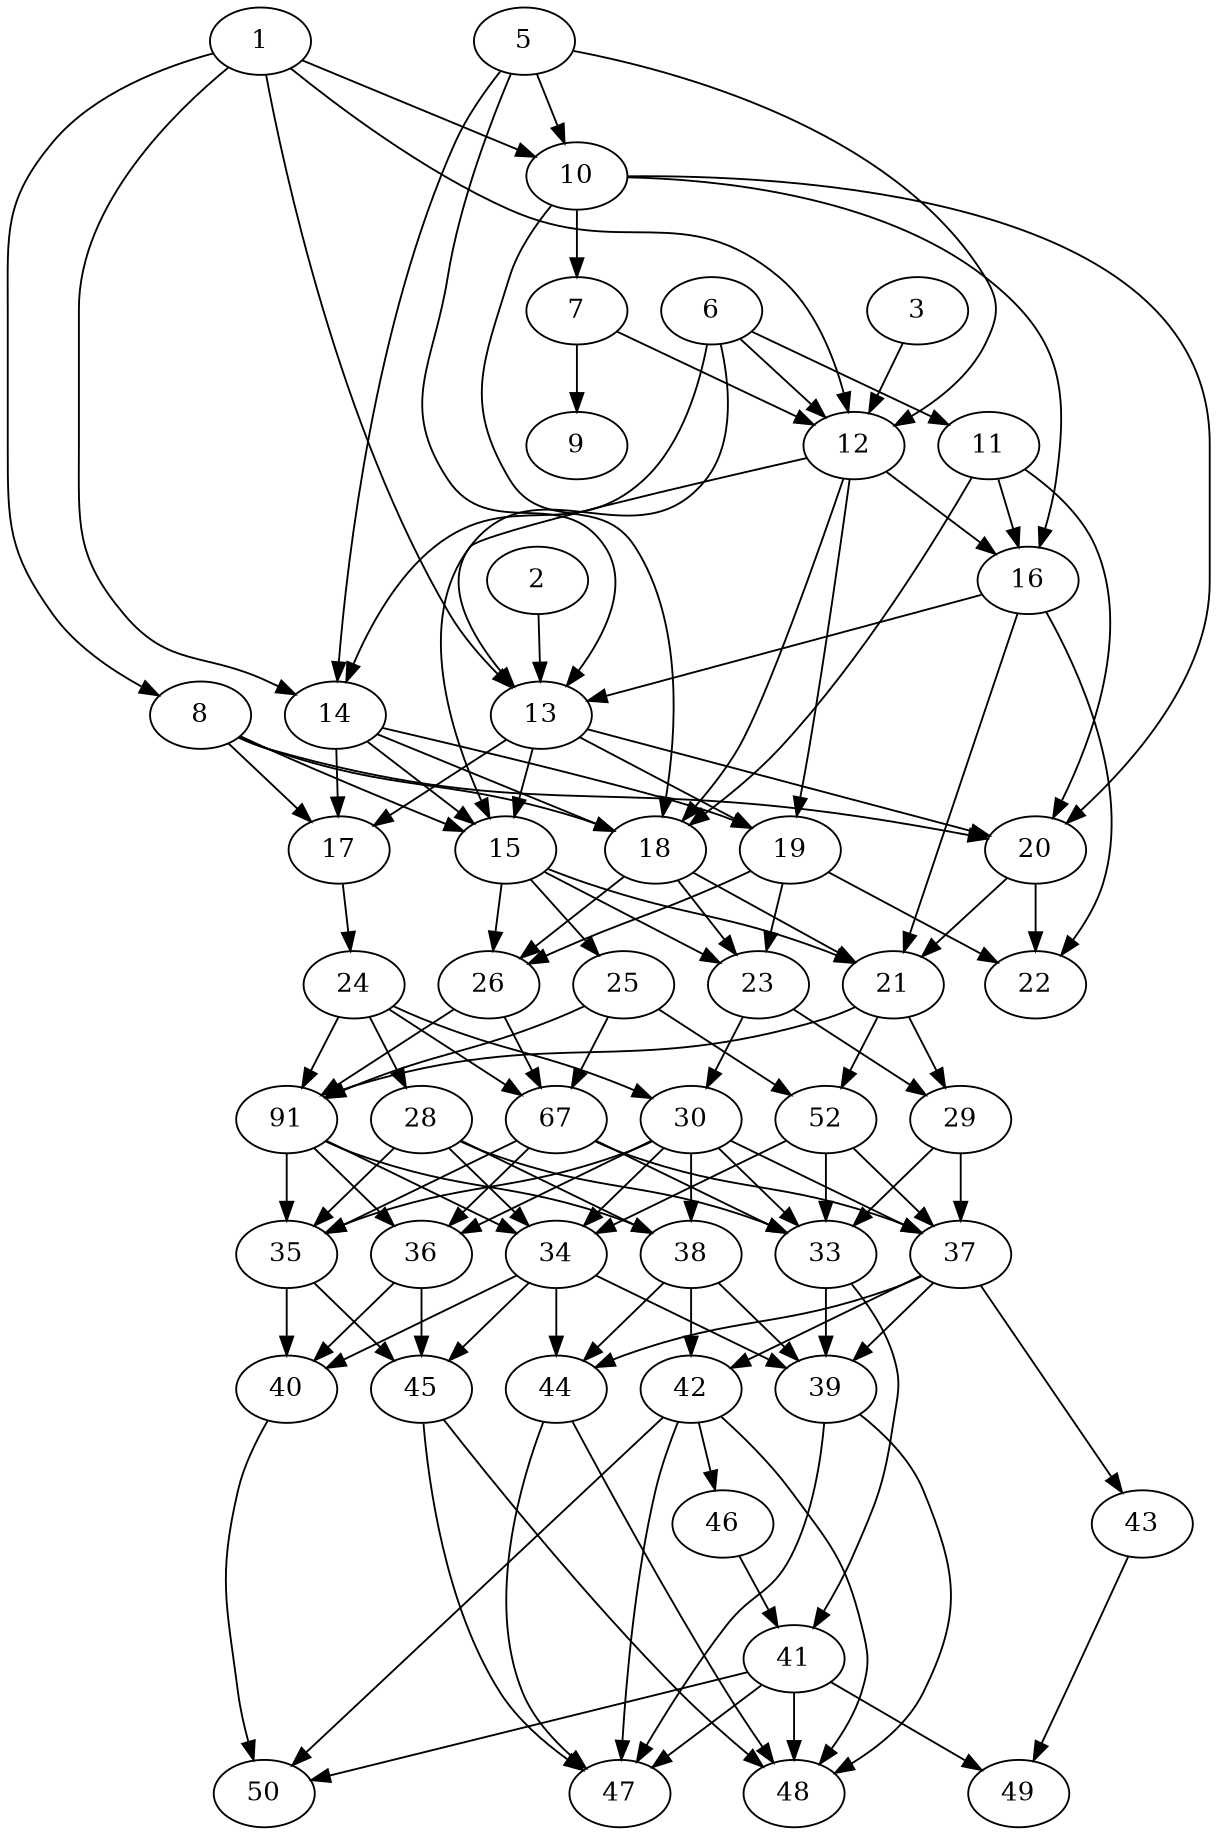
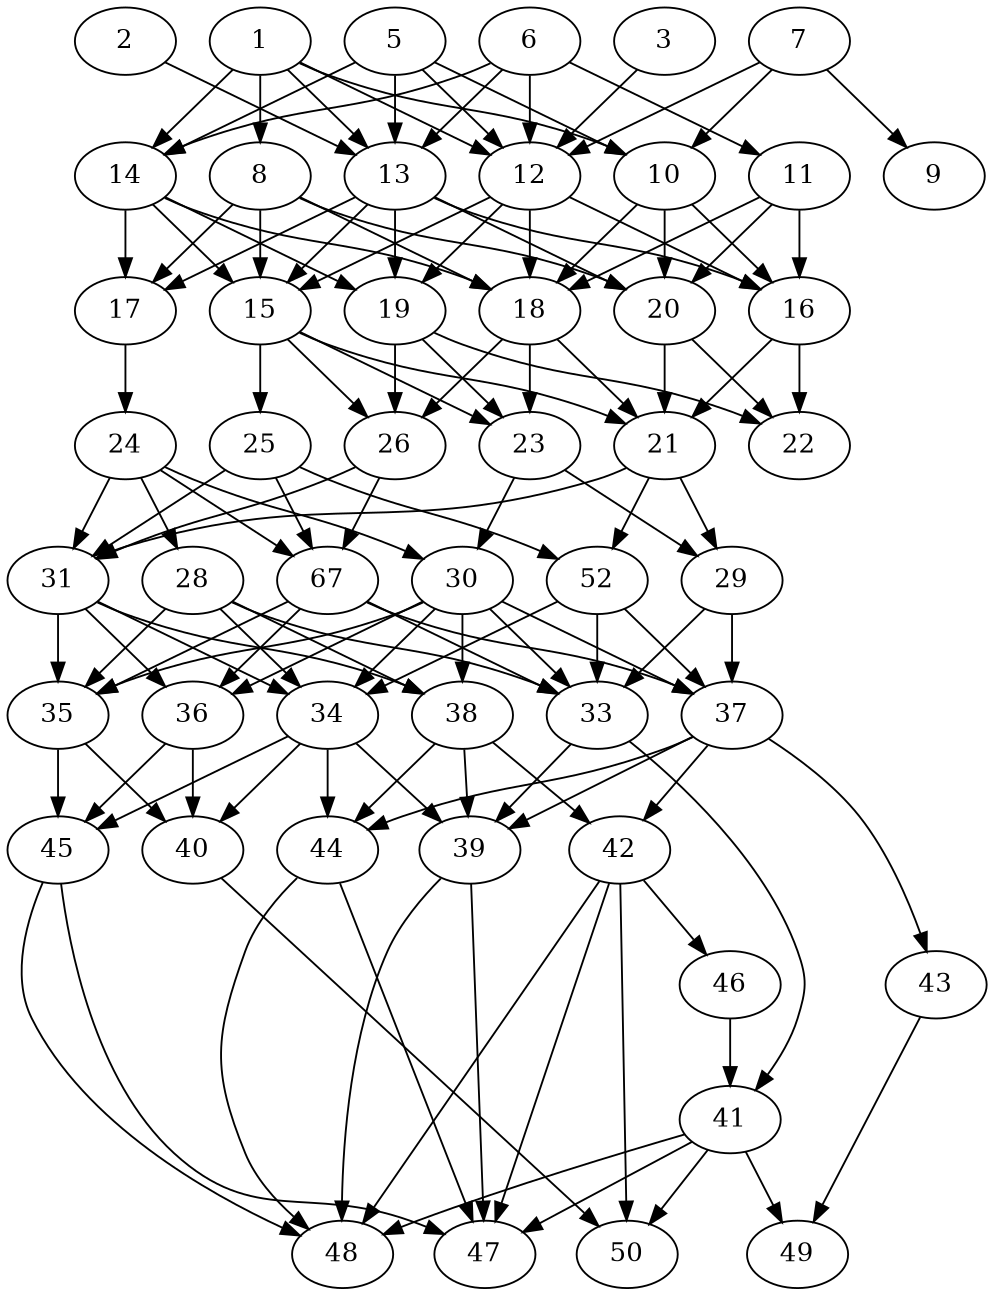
edge "10" -> "7": reversed
edge "16" -> "13": reversed
node "91": label "91" -> "31"
